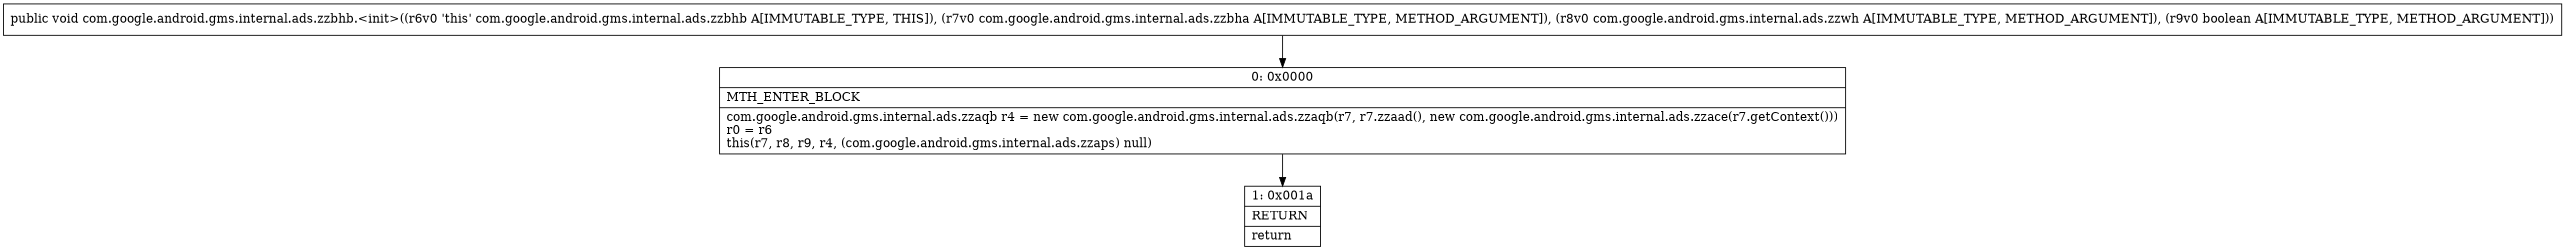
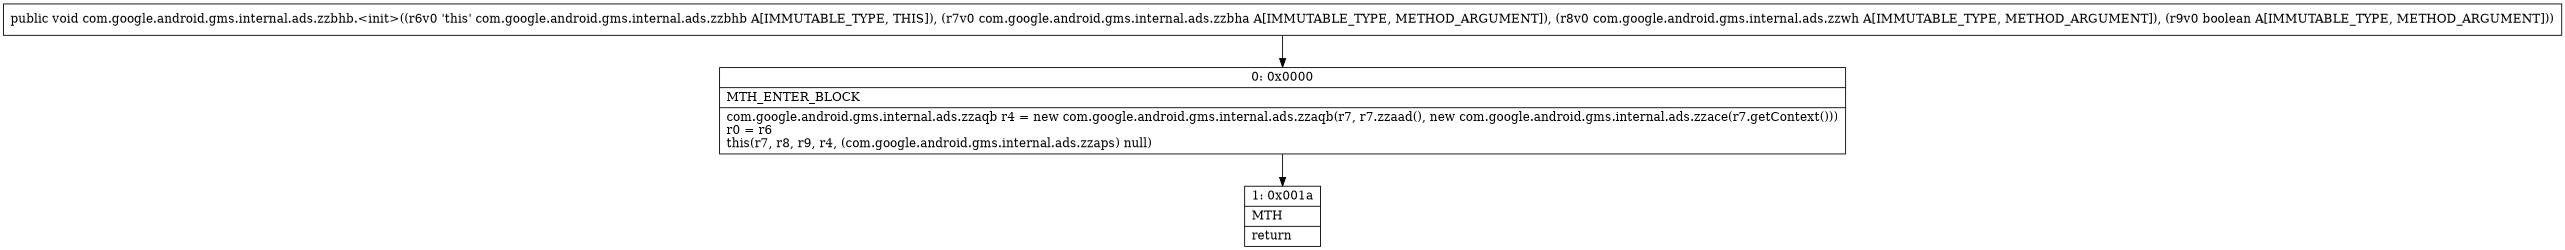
node "1: 0x001a": text "RETURN" -> "MTH"
